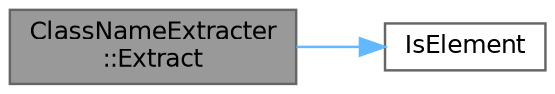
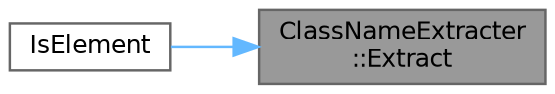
edge "ClassNameExtracter ::Extract" -> "IsElement": reversed
